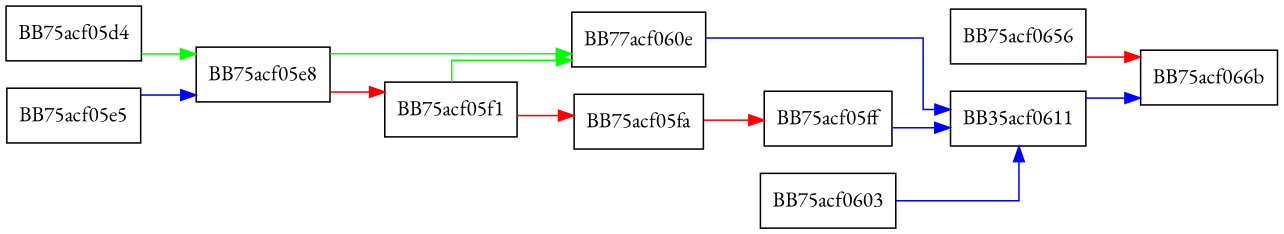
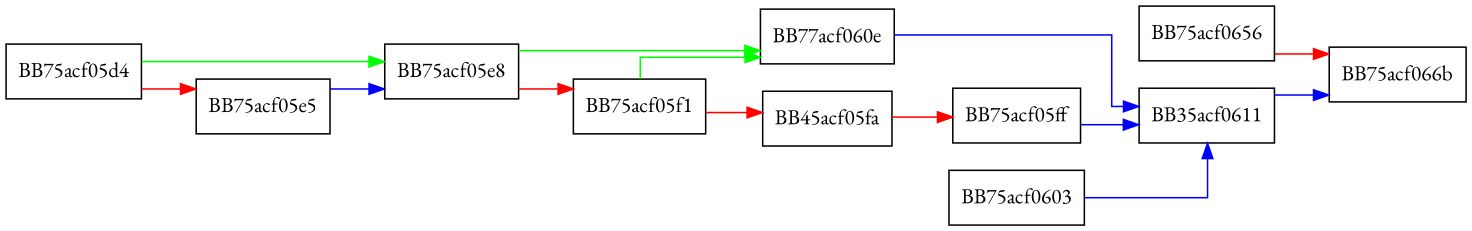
edge "BB75acf05d4" -> "BB75acf05e5": added
node "BB75acf05fa": label "BB75acf05fa" -> "BB45acf05fa"
